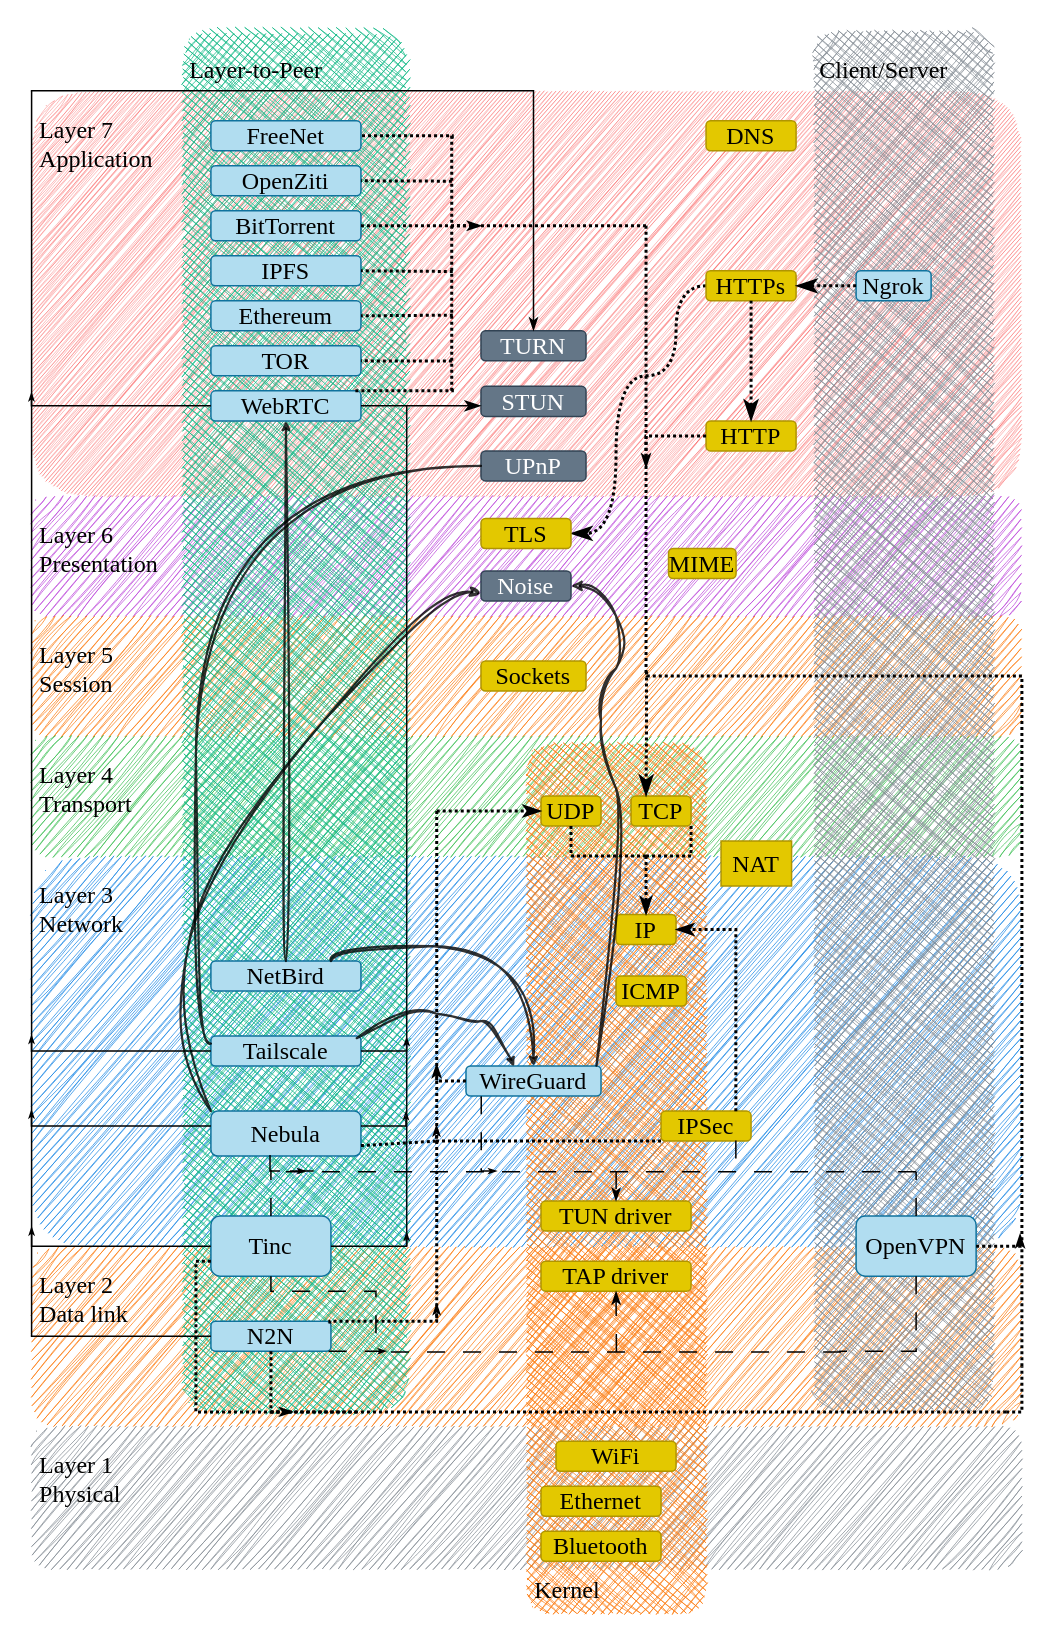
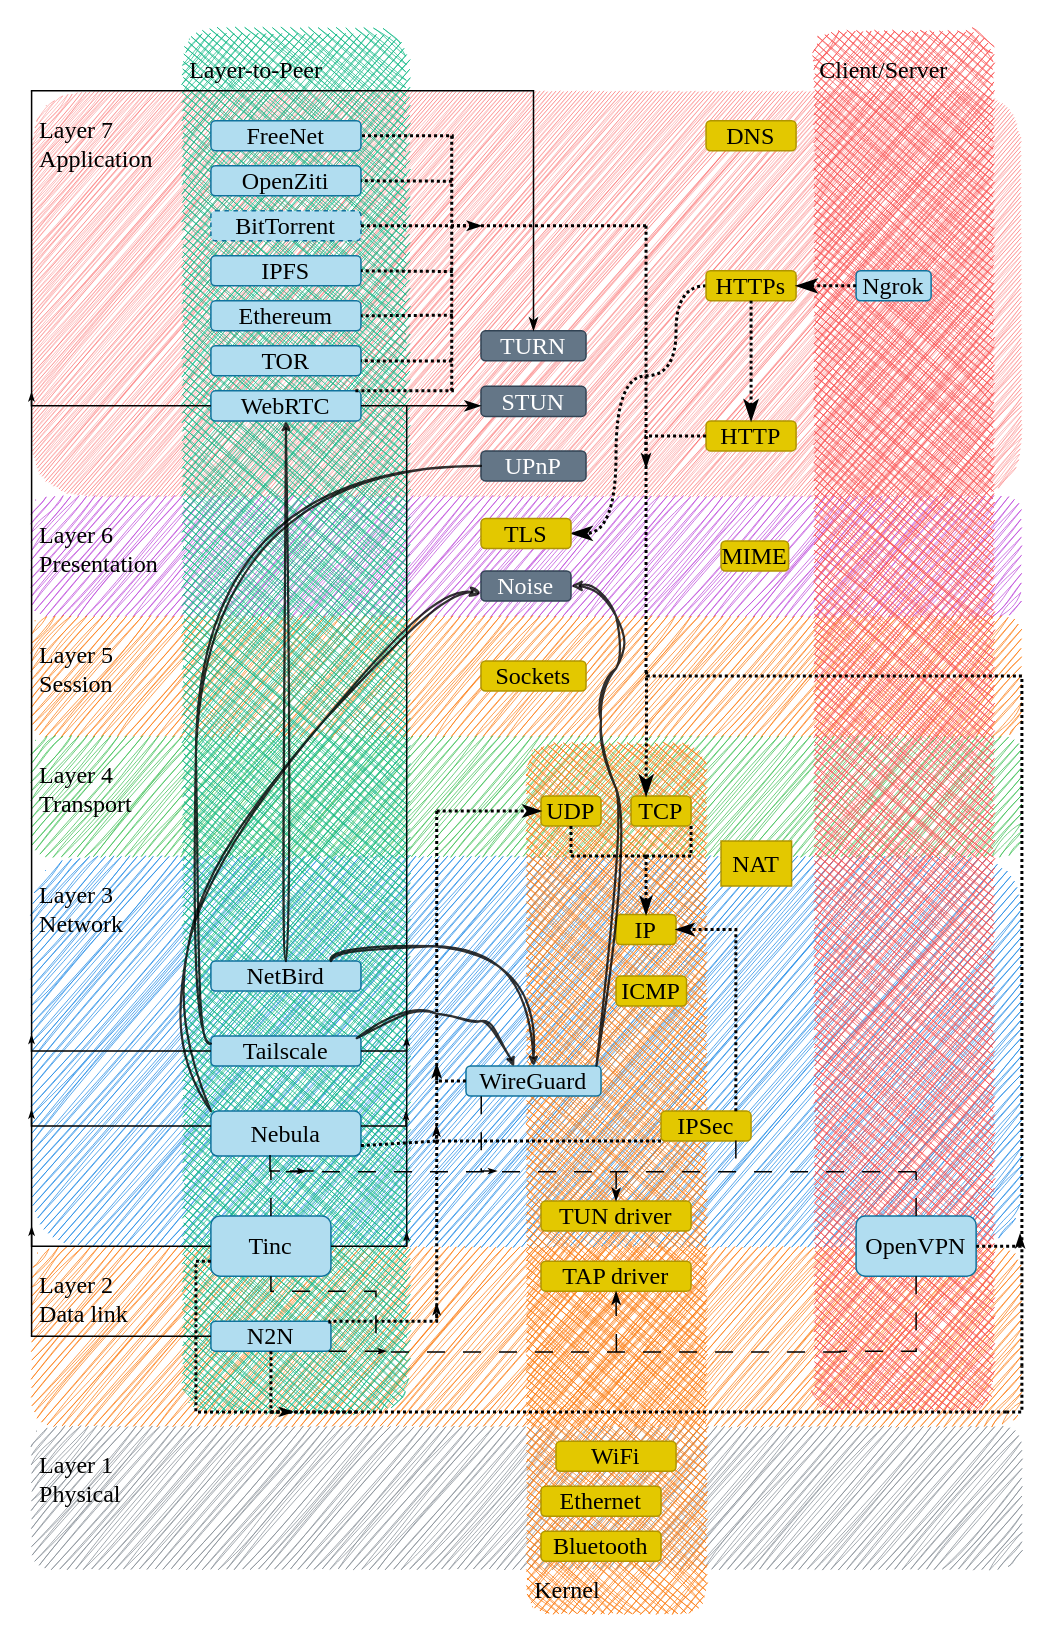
node "BitTorrent": style solid -> dashed
node "MIME": moved (702, 563) -> (755, 556)
node "Client/Server": fillcolor #868e96 -> #fa5252
